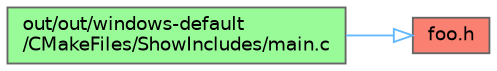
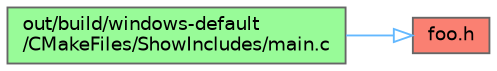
node "out/out/windows-default /CMakeFiles/ShowIncludes/main.c": label "out/out/windows-default /CMakeFiles/ShowIncludes/main.c" -> "out/build/windows-default /CMakeFiles/ShowIncludes/main.c"
